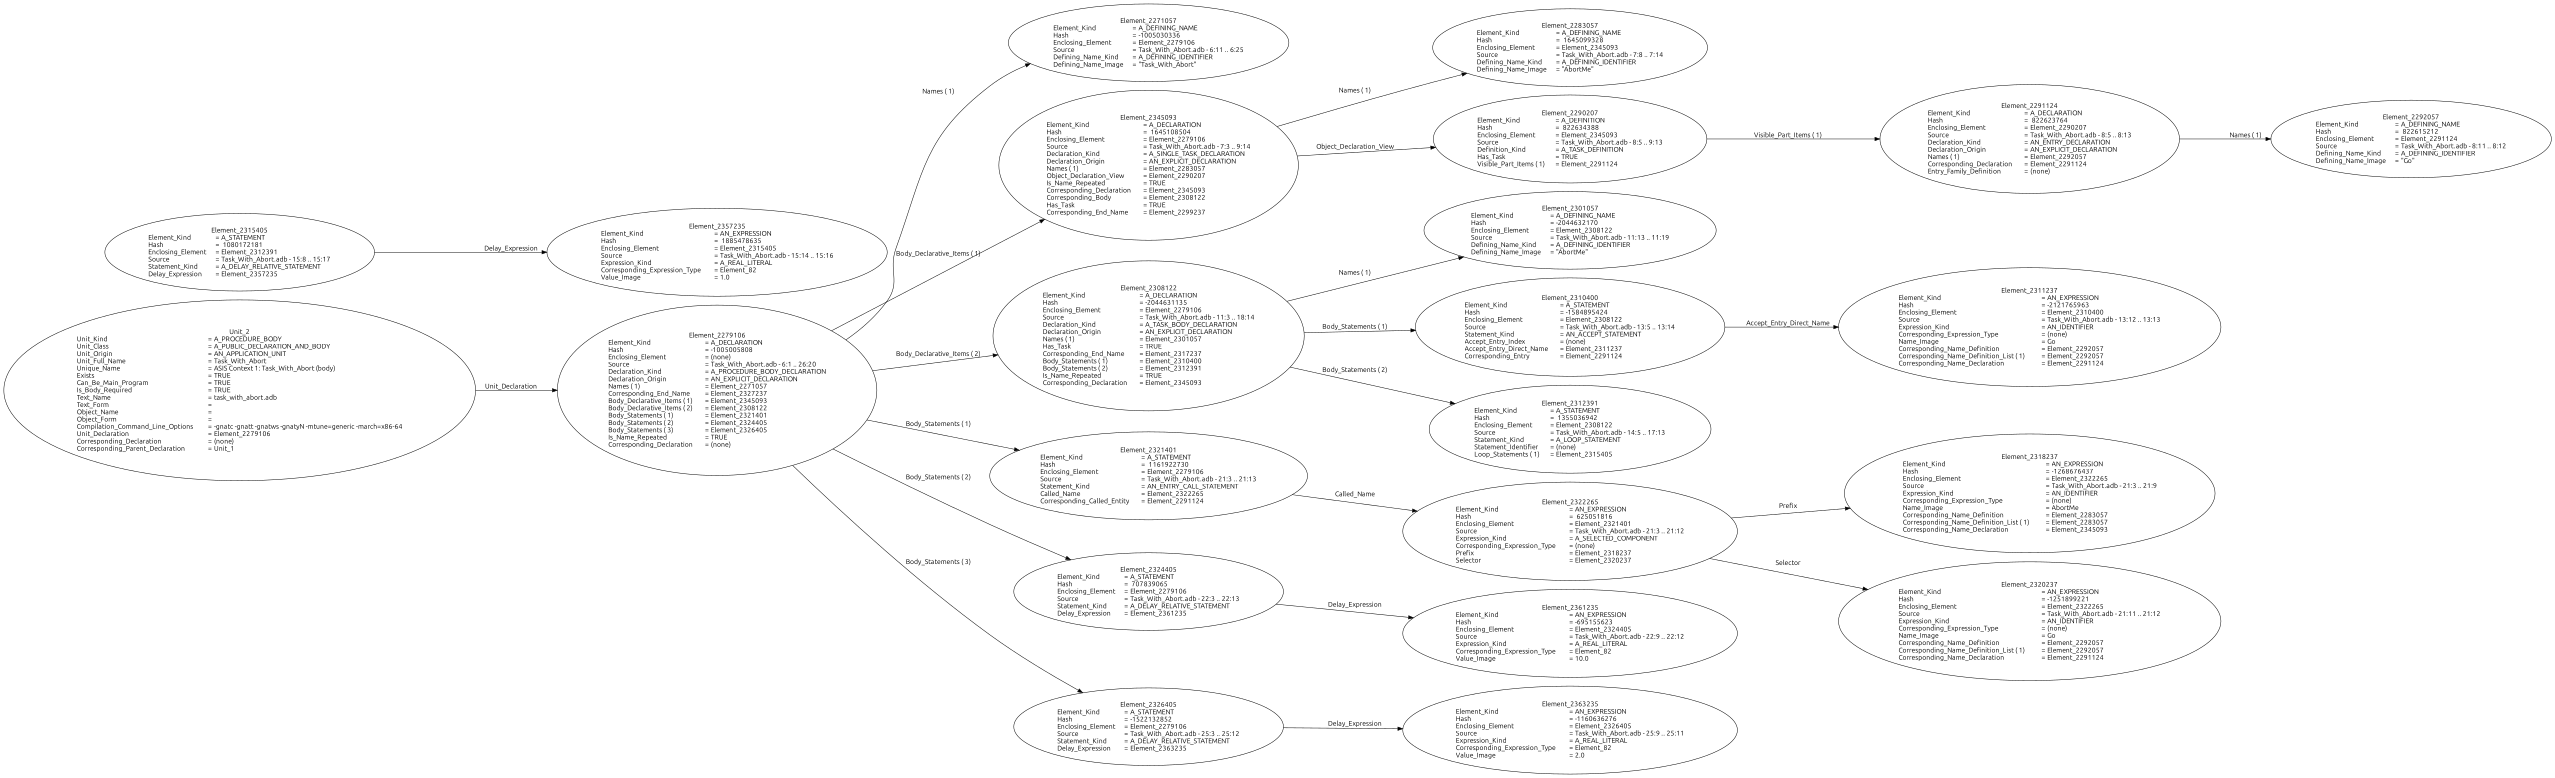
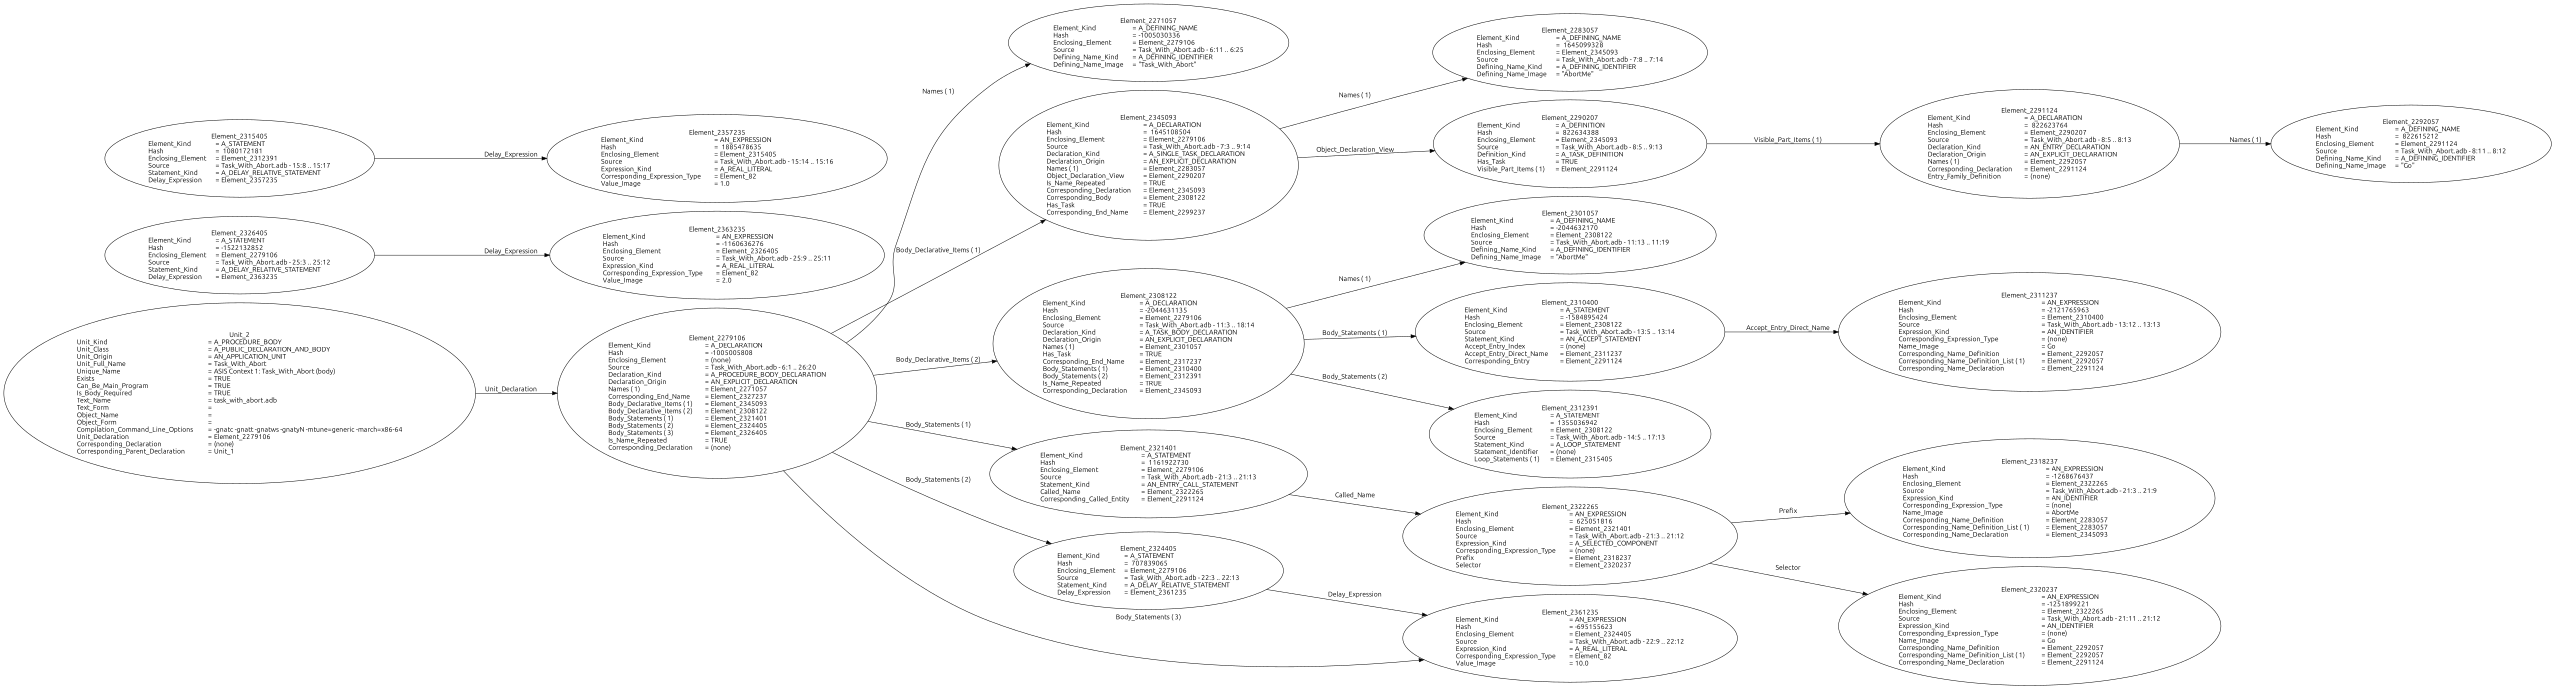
edge "Element_2279106" -> "Element_2326405": now "Element_2279106" -> "Element_2361235"
